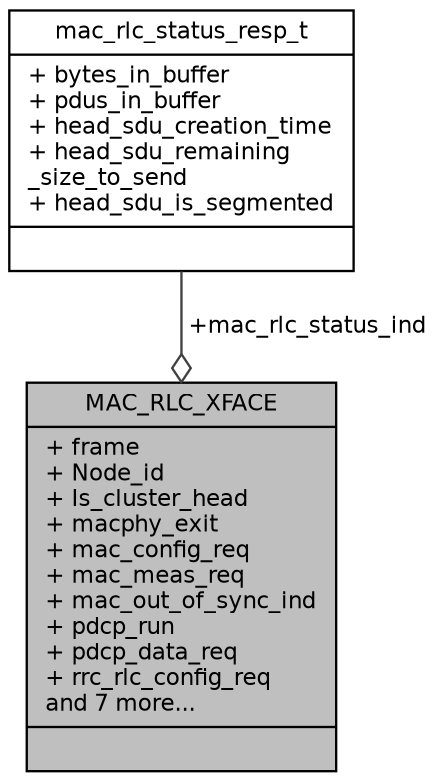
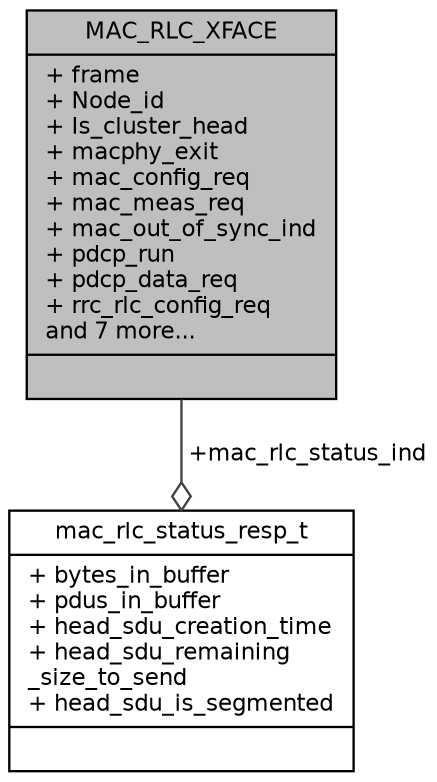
edge "mac_rlc_status_resp_t" -> "MAC_RLC_XFACE": reversed
